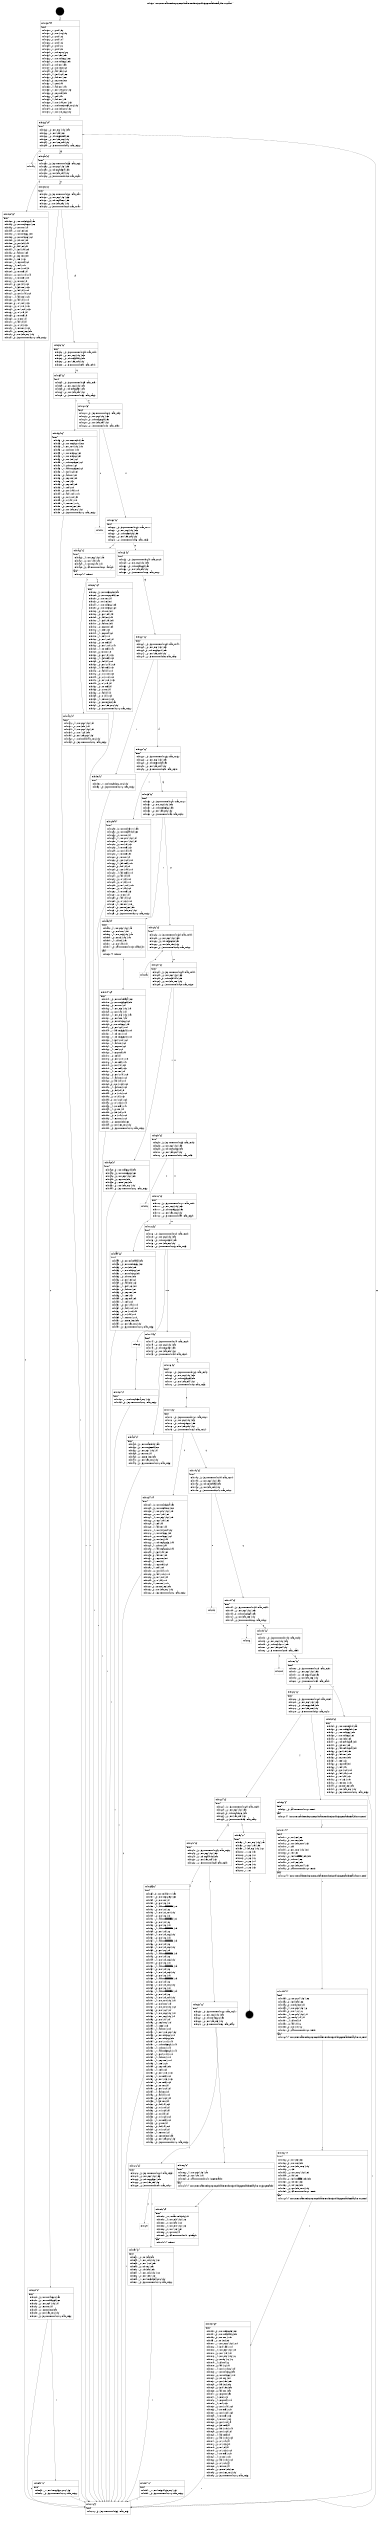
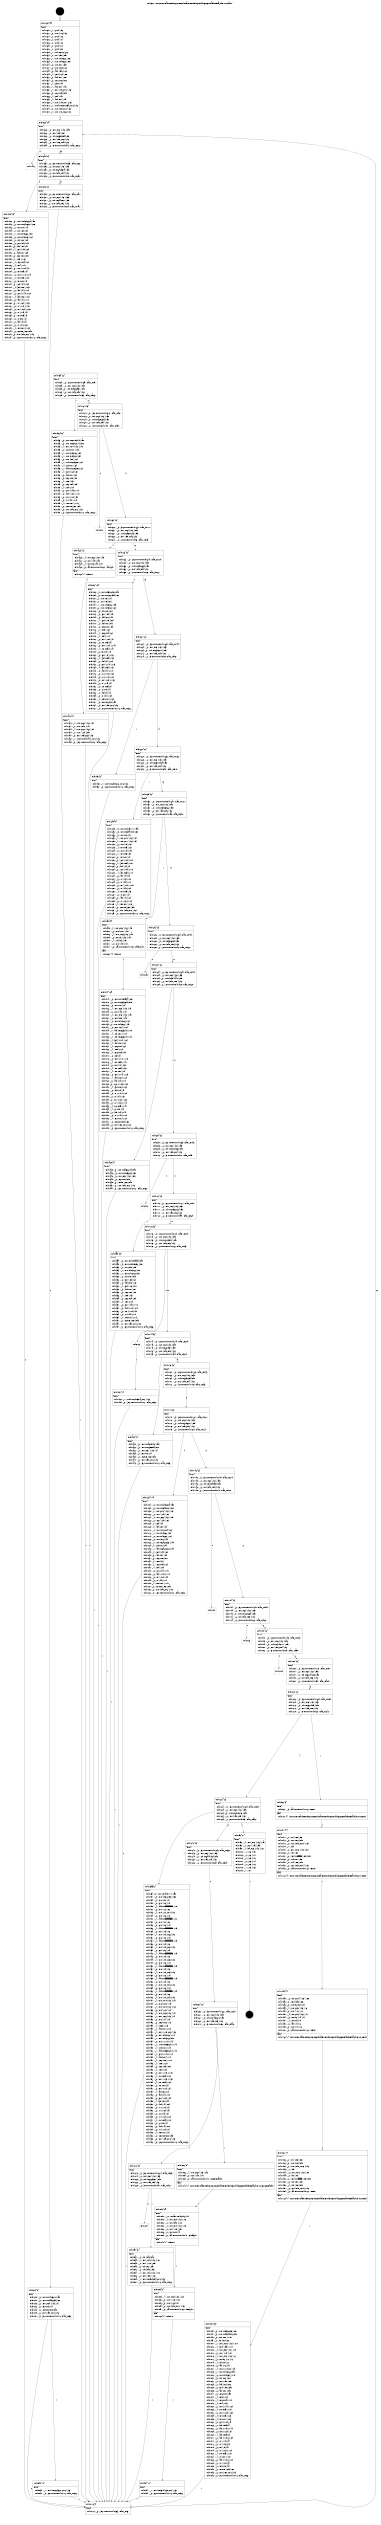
node "0x4015d8 [28]": removed
edge "0x401a63 [16]" -> "0x401ce6 [134]": now "0x401648 [28]" -> "0x401ce6 [134]"
edge "0x4020a8" -> "0x4016b8 [28]": reversed
node "0x401f2d [88]": removed
edge "0x401840 [28]" -> "0x4018ff [302]": now "0x401824 [28]" -> "0x4018ff [302]"
node "0x401eef [21]": added
